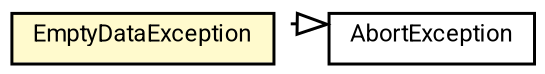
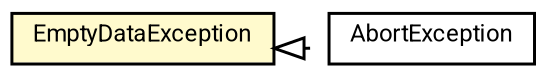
edge "EmptyDataException" -> "AbortException": reversed
